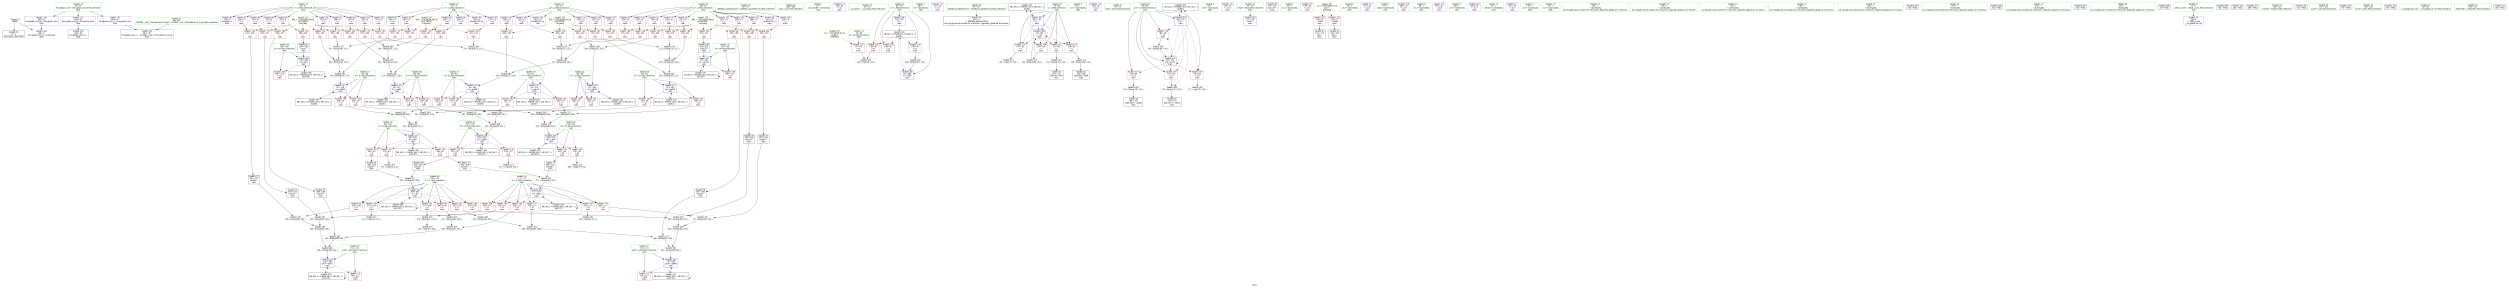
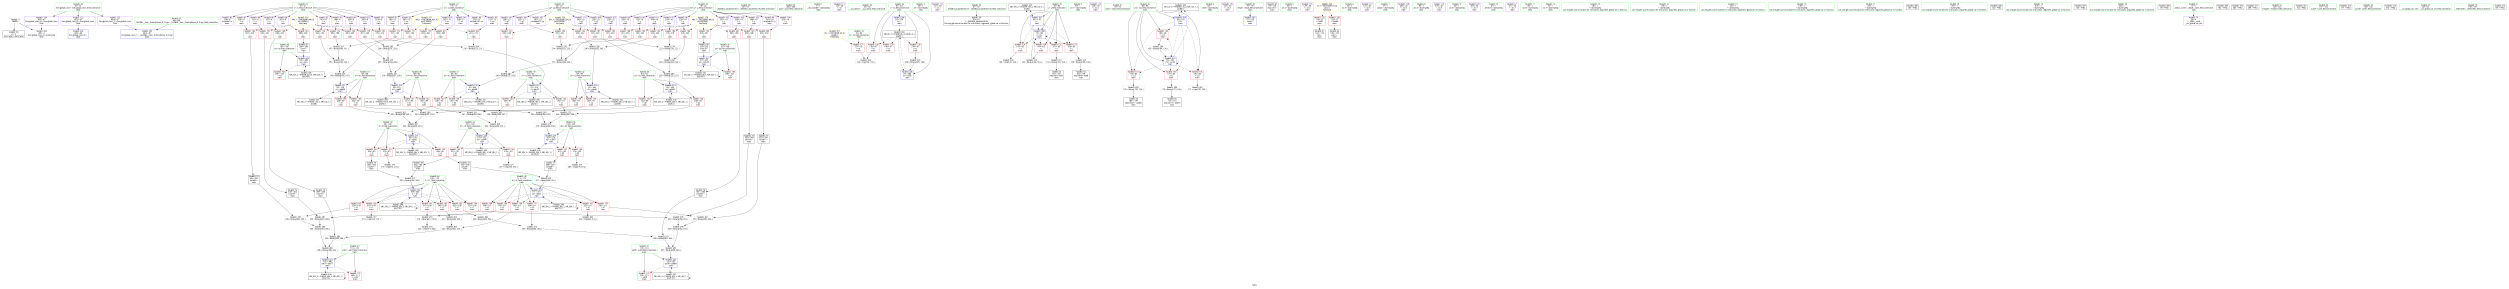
edge "NodeID: 209" -> "NodeID: 290": now "NodeID: 209" -> "NodeID: 137"
